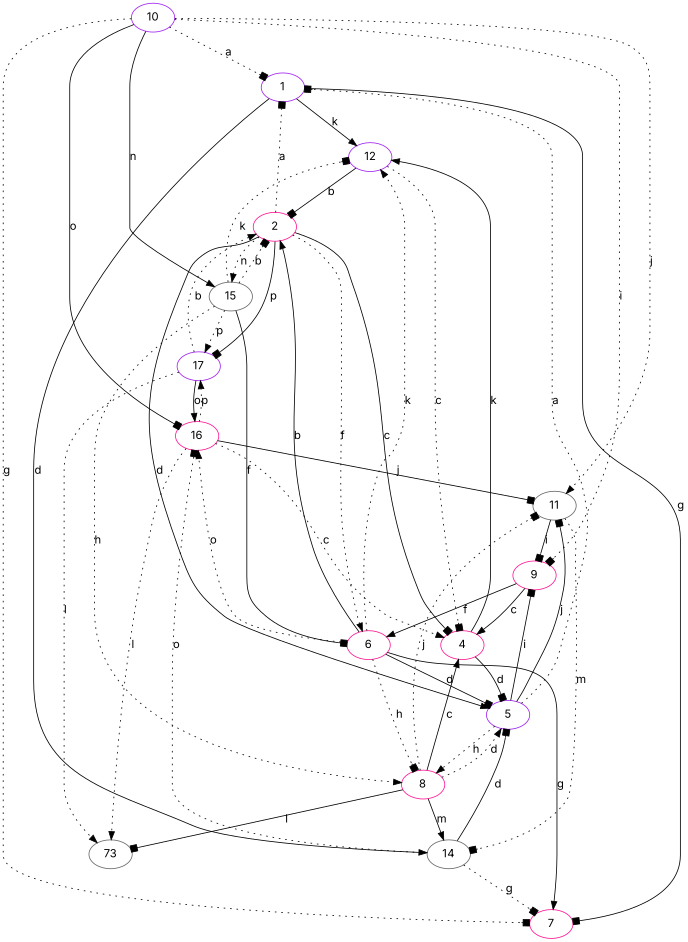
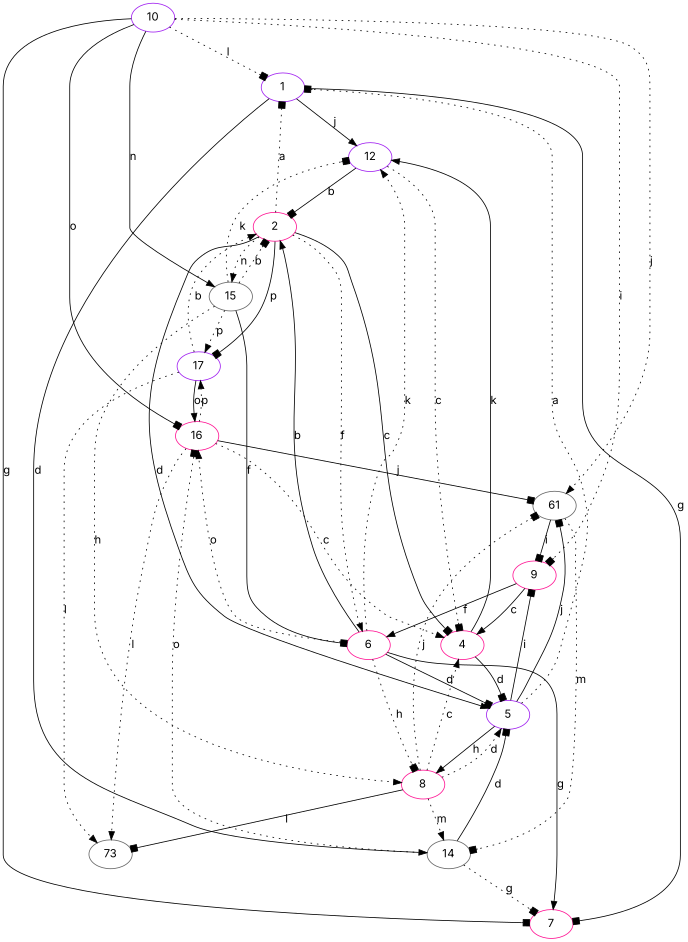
edge "10" -> "1": label "a" -> "l"
edge "1" -> "12": label "k" -> "j"
node "11": label "11" -> "61"
edge "10" -> "7": style dotted -> solid
edge "8" -> "4": style solid -> dotted
edge "5" -> "8": style dotted -> solid
edge "8" -> "14": style solid -> dotted
